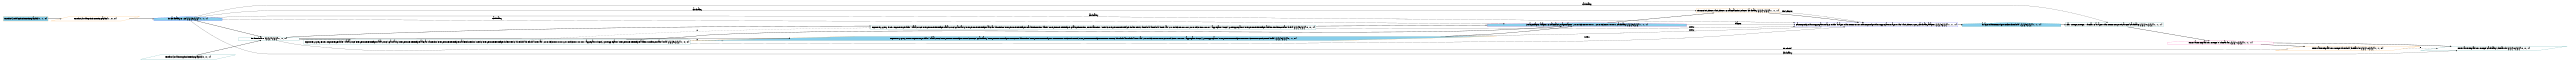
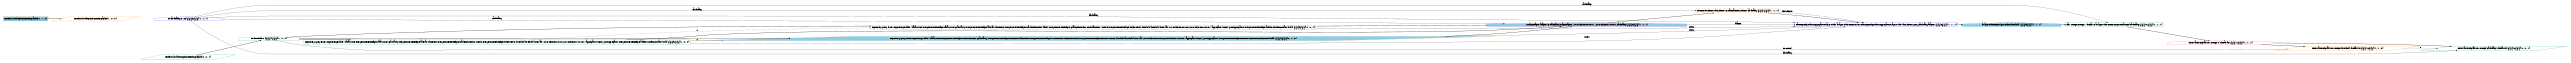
edge "testAlsoShouldOptimizeLexicographic['1', '0', '0']" -> "int cardinality = 1234@@@3@@@['1', '1', '1']": removed
node "int cardinality = 1234@@@3@@@['1', '1', '1']": fillcolor skyblue -> white
edge "int cardinality = 1234@@@3@@@['1', '1', '1']" -> "int threshold = 4@@@4@@@['1', '1', '1']": removed
